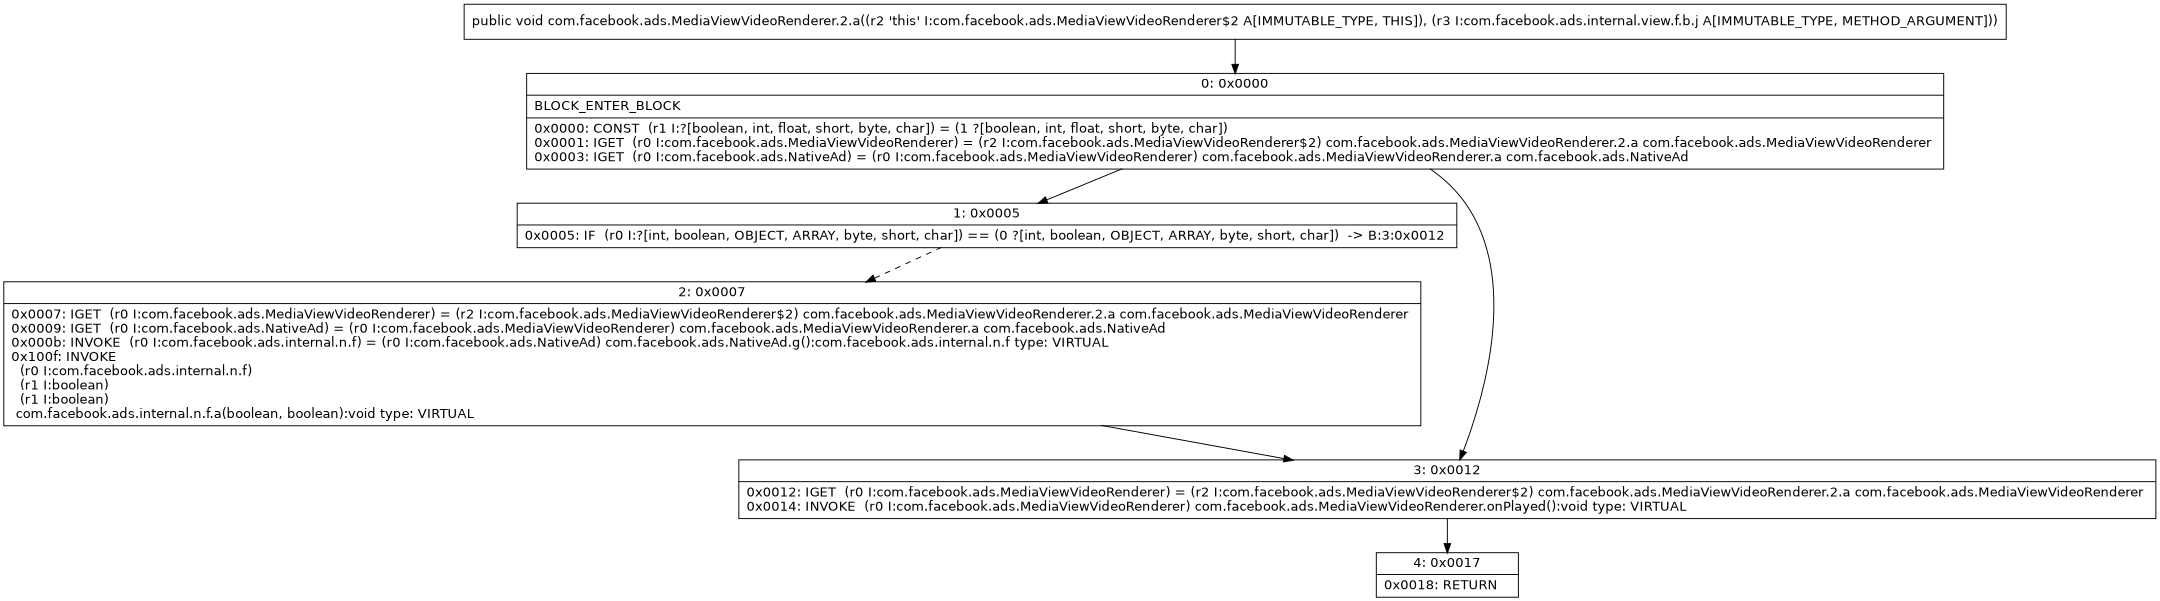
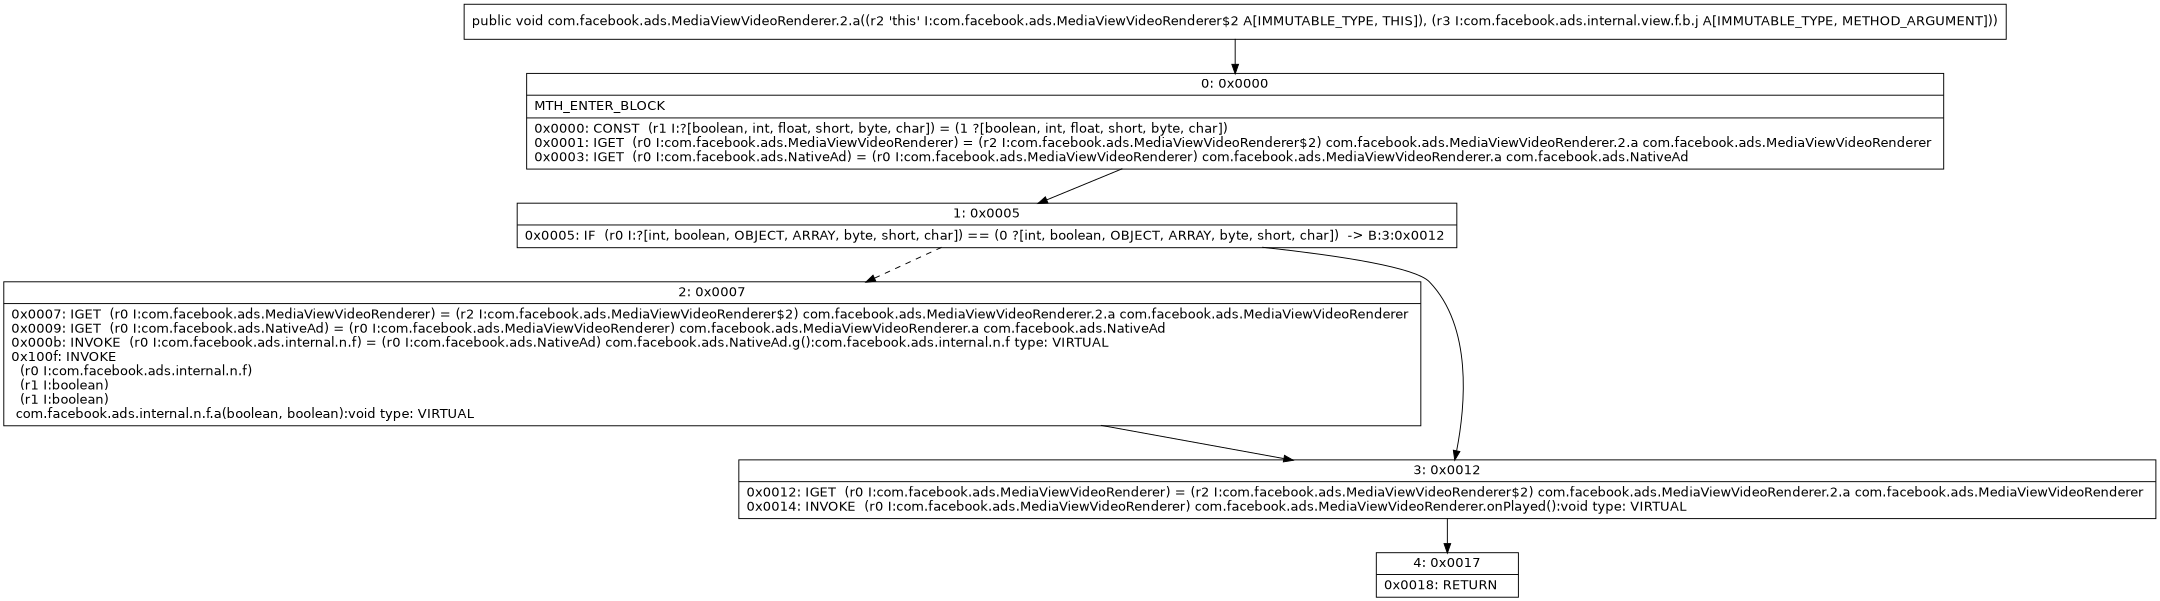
node "0: 0x0000": text "BLOCK_ENTER_BLOCK" -> "MTH_ENTER_BLOCK"
edge "0: 0x0000" -> "3: 0x0012": now "1: 0x0005" -> "3: 0x0012"
